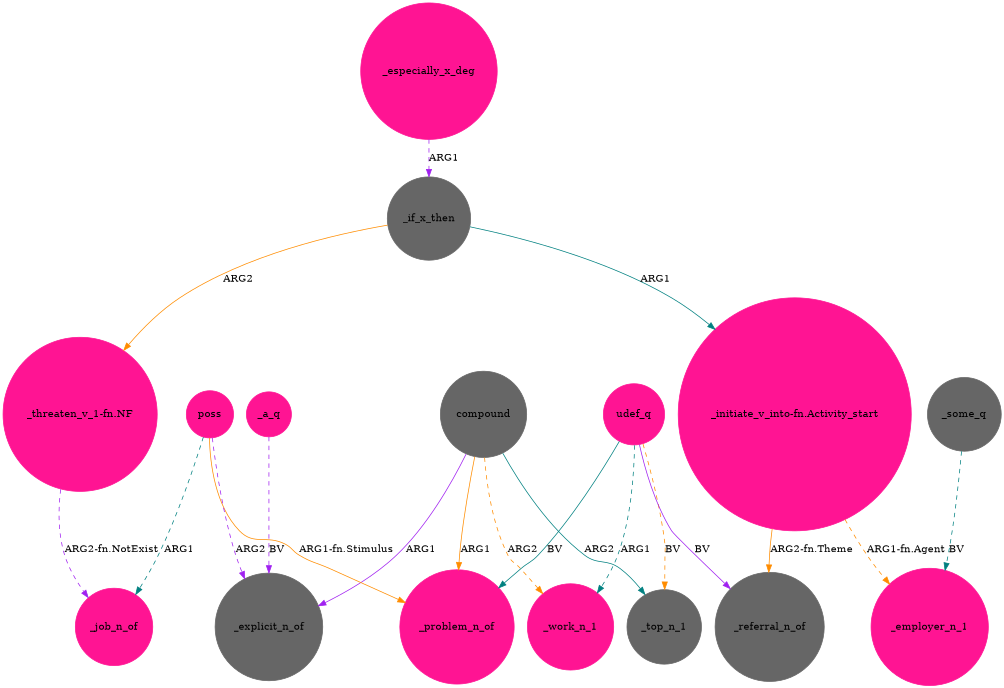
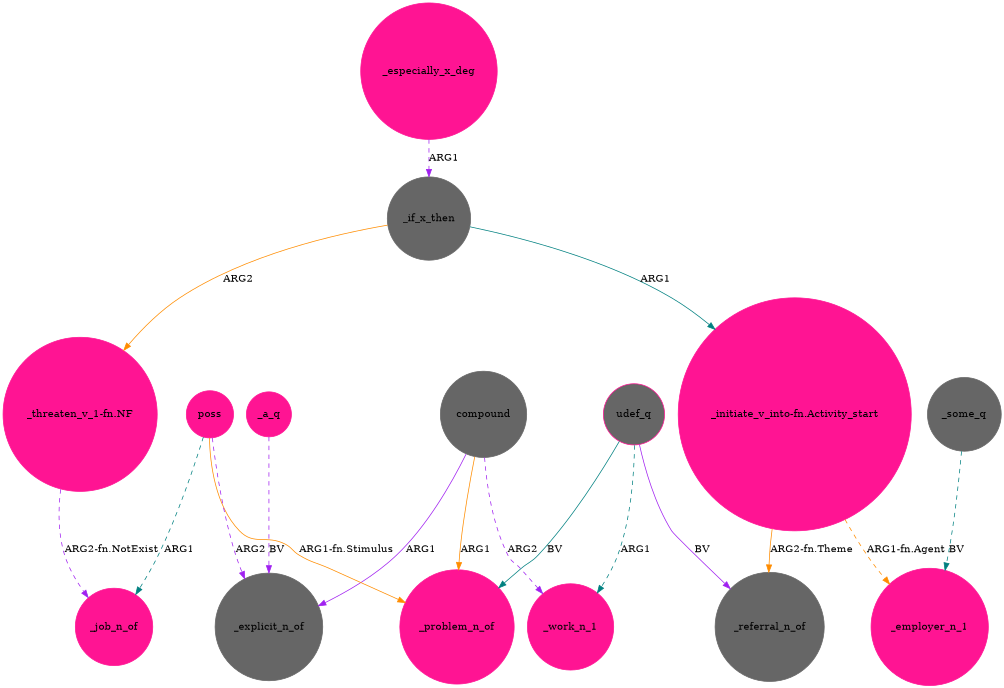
node "udef_q": fillcolor deeppink -> gray40
edge "compound" -> "_work_n_1": color darkorange -> purple
node "_top_n_1": removed
